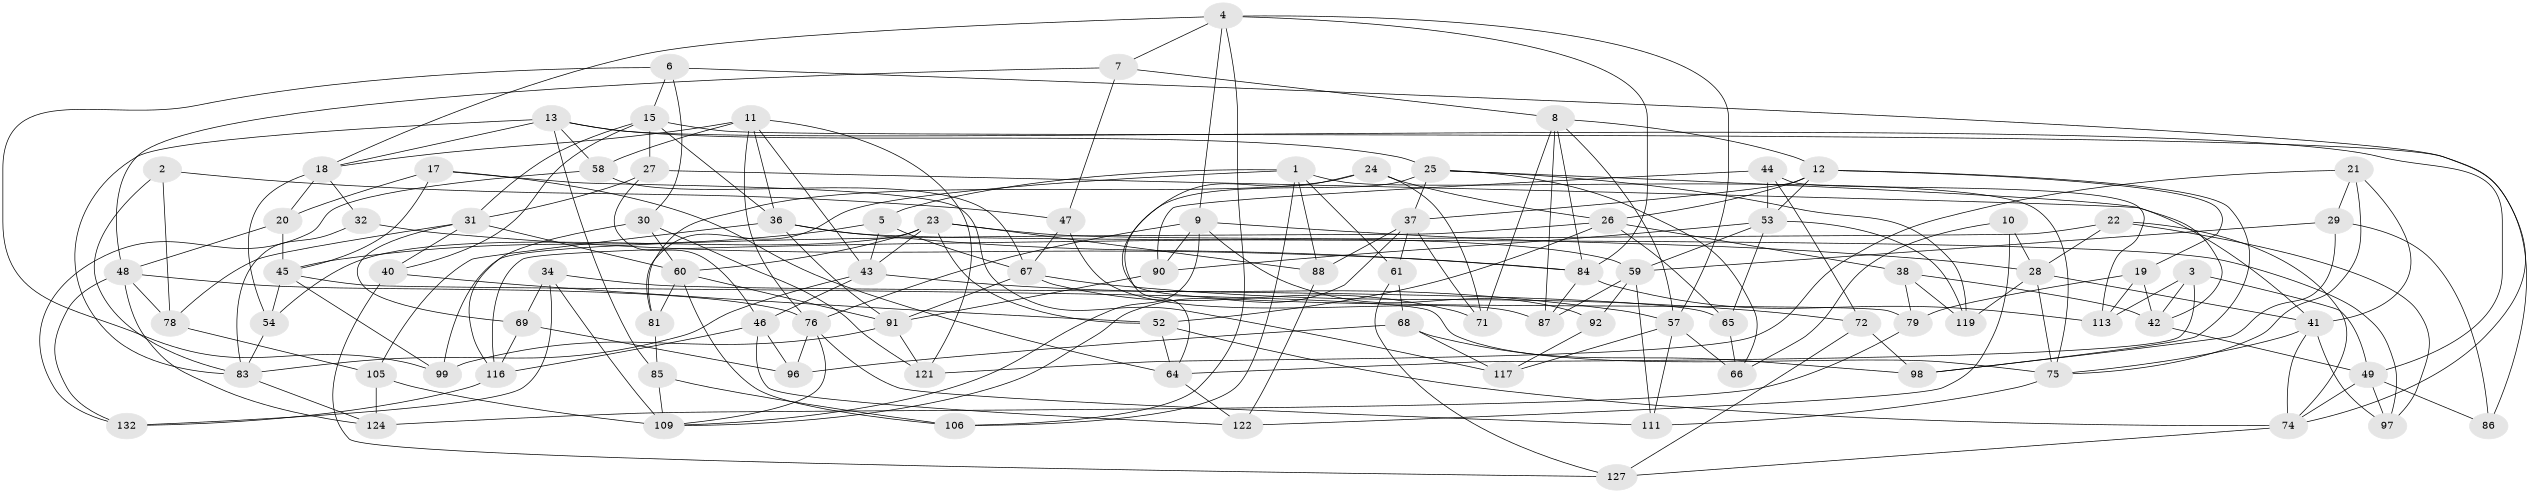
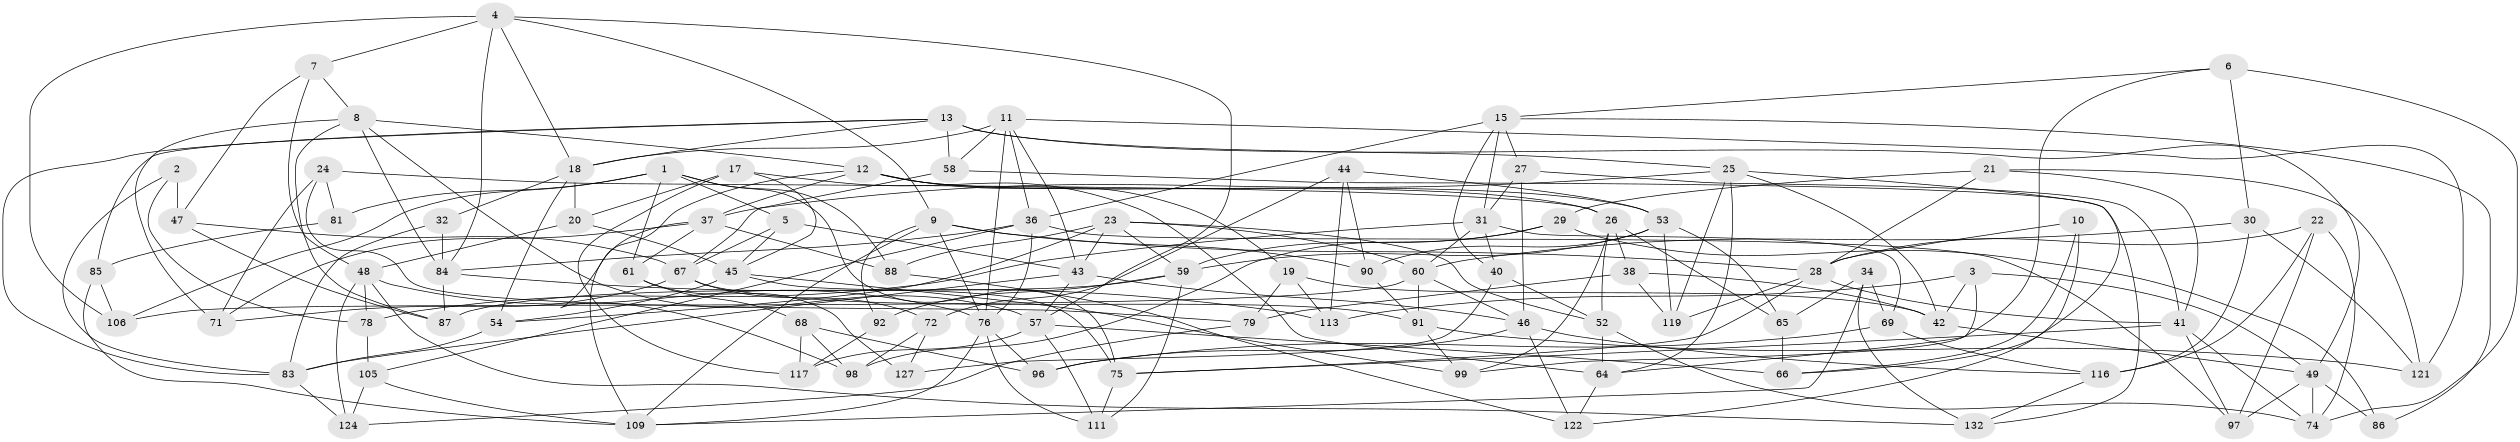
edge "36" -- "91": now "36" -- "76"
edge "60" -- "81": now "60" -- "46"
edge "21" -- "75": now "21" -- "28"
edge "74" -- "127": removed
